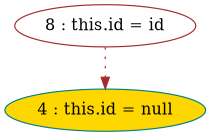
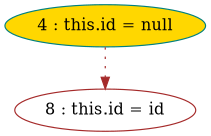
edge "8 : this.id = id" -> "4 : this.id = null": reversed
